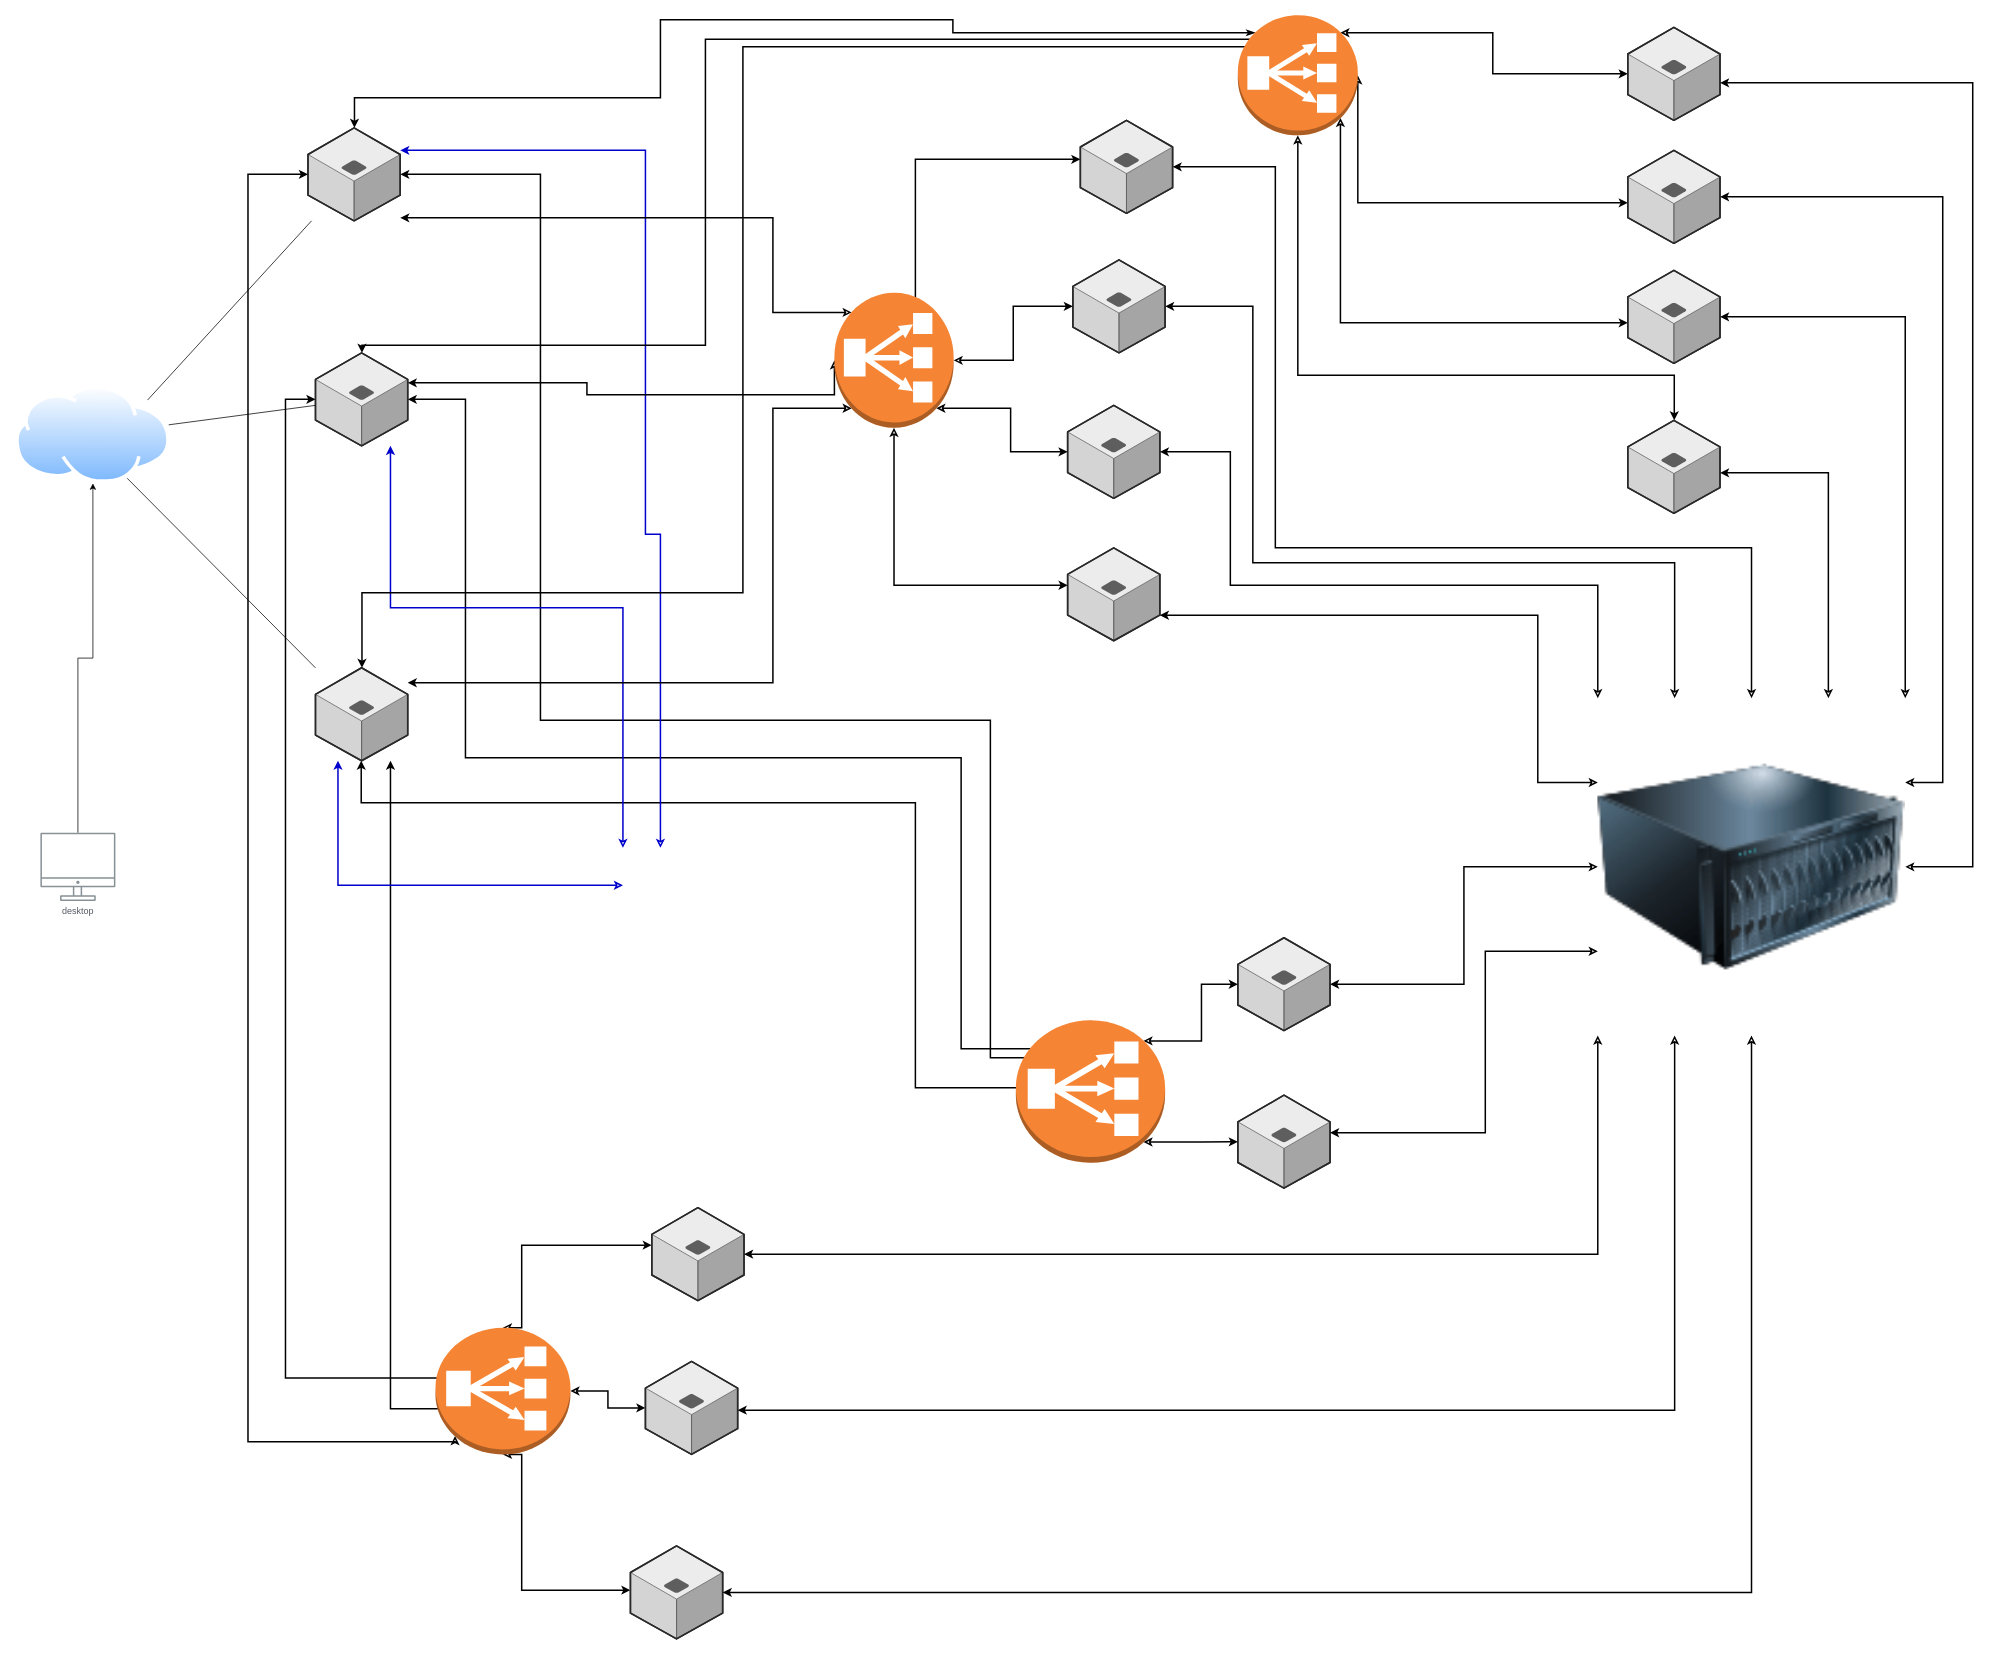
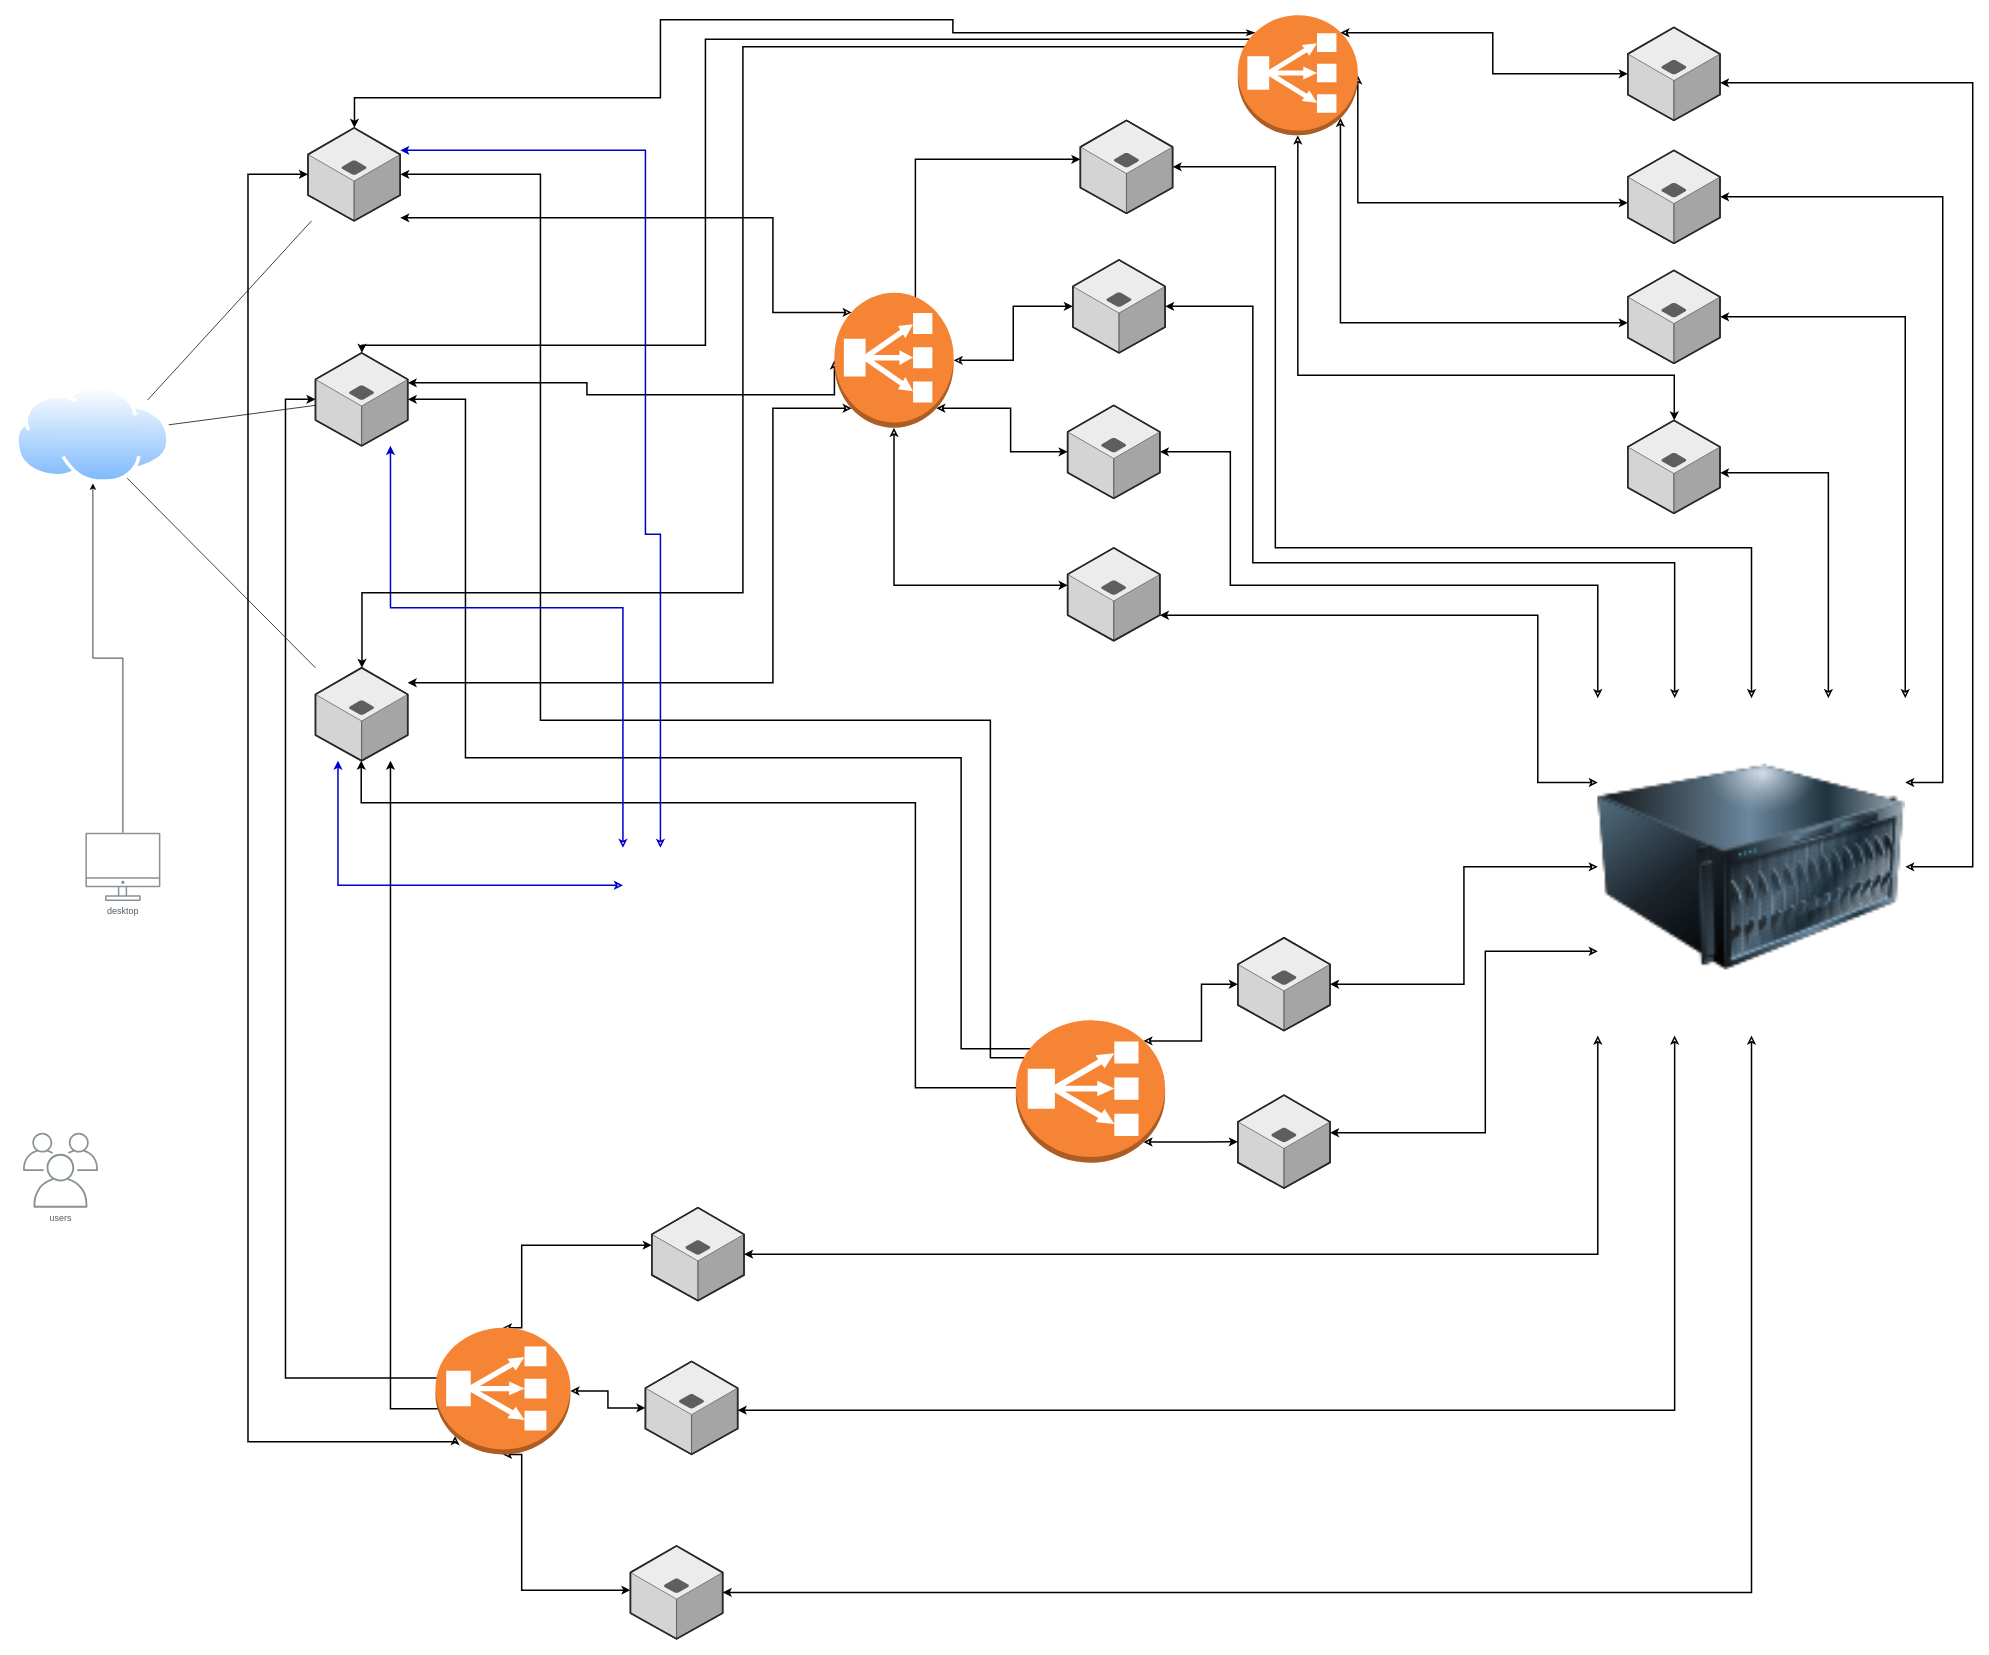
node "desktop": moved (78, 867) -> (123, 867)
node "users": added
